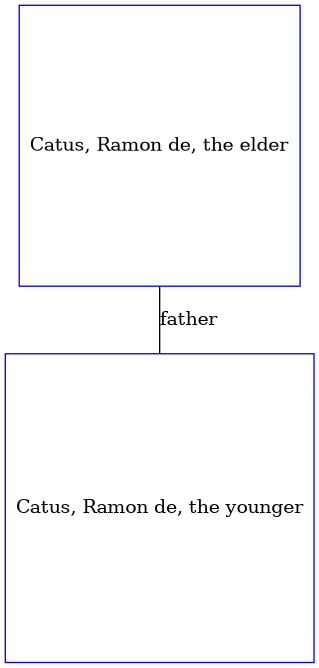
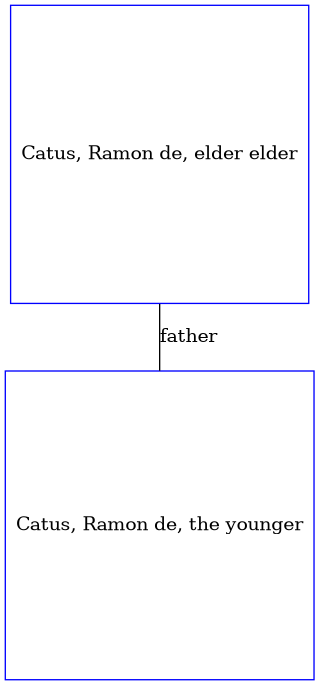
node "Catus, Ramon de, the elder": label "Catus, Ramon de, the elder" -> "Catus, Ramon de, elder elder"
